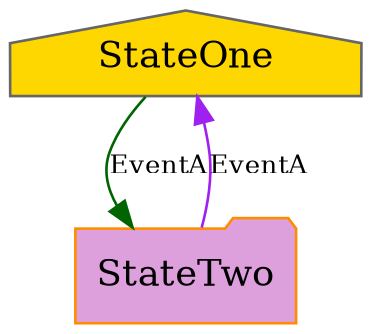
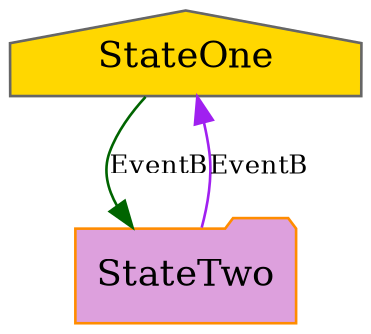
edge "StateOne" -> "StateTwo": label "EventA" -> "EventB"
edge "StateTwo" -> "StateOne": label "EventA" -> "EventB"
